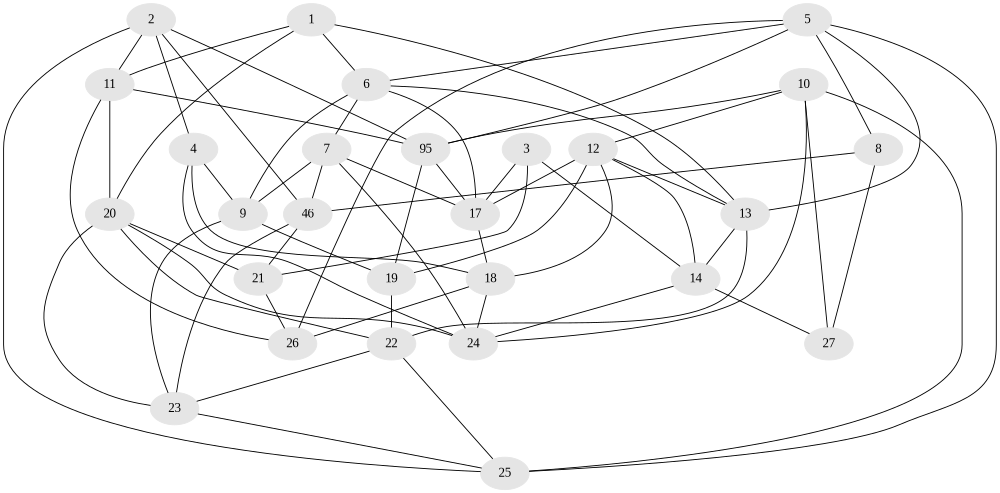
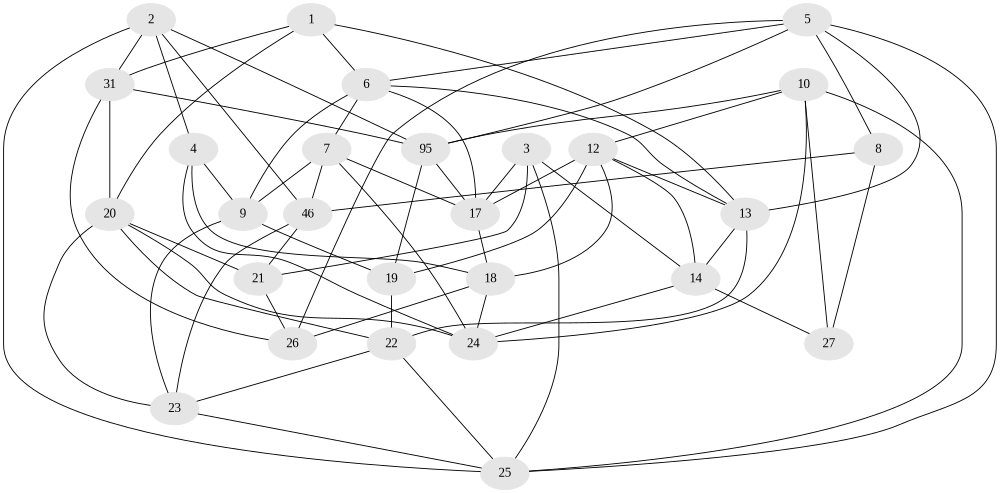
node "11": label "11" -> "31"
edge "3" -- "25": added
